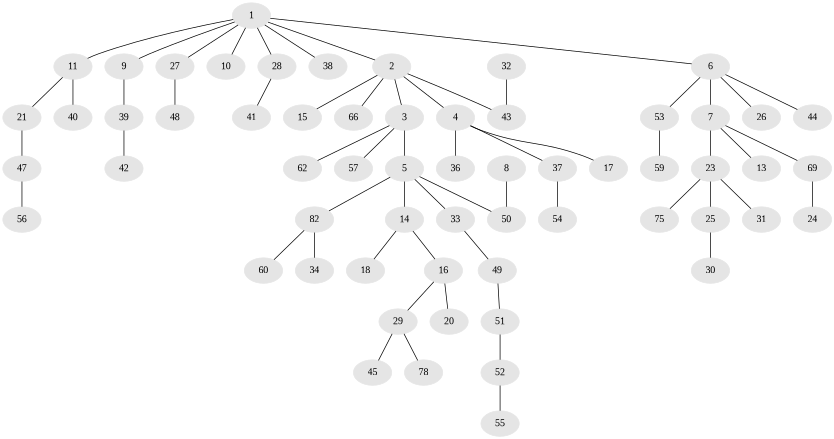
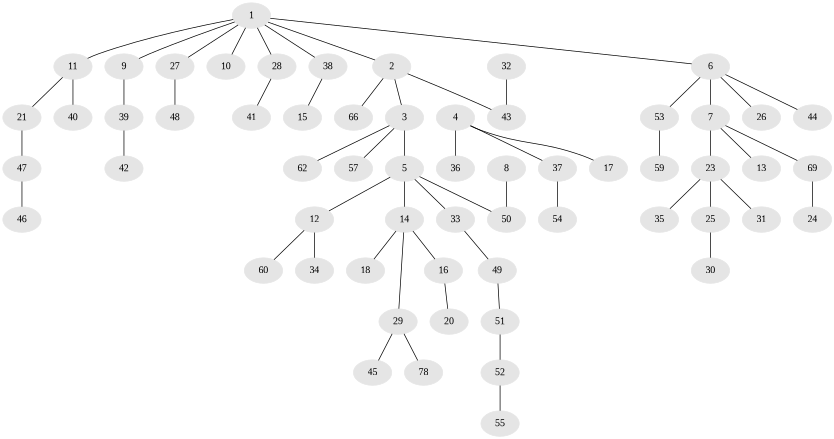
edge "2" -- "15": now "38" -- "15"
edge "2" -- "4": removed
node "56": label "56" -> "46"
node "82": label "82" -> "12"
node "75": label "75" -> "35"
edge "16" -- "29": now "14" -- "29"
